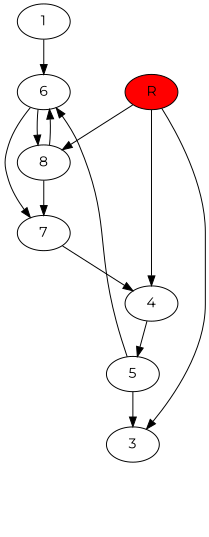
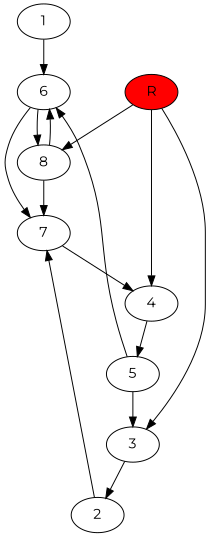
node "2": added
